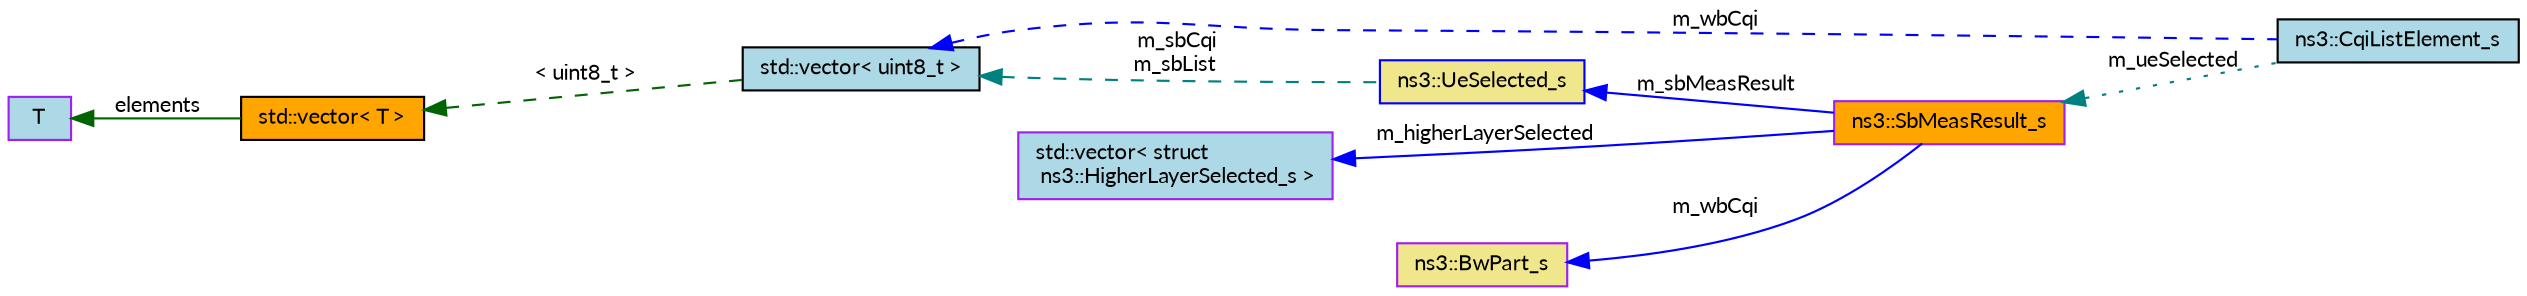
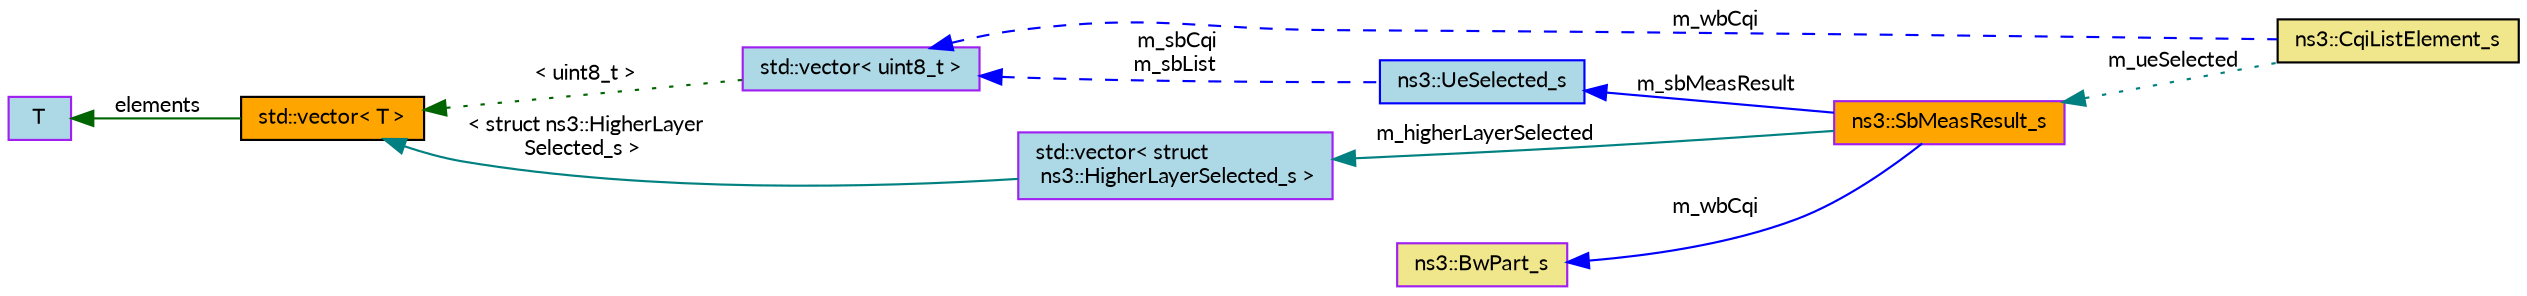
node "ns3::CqiListElement_s": fillcolor lightblue -> khaki
node "std::vector< uint8_t >": color black -> purple
edge "ns3::UeSelected_s" -> "std::vector< uint8_t >": color teal -> blue
node "ns3::UeSelected_s": fillcolor khaki -> lightblue
edge "std::vector< uint8_t >" -> "std::vector< T >": style dashed -> dotted
edge "ns3::SbMeasResult_s" -> "std::vector< struct ns3::HigherLayerSelected_s >": color blue -> teal
edge "std::vector< struct ns3::HigherLayerSelected_s >" -> "std::vector< T >": added, label "< struct ns3::HigherLayer Selected_s >"
